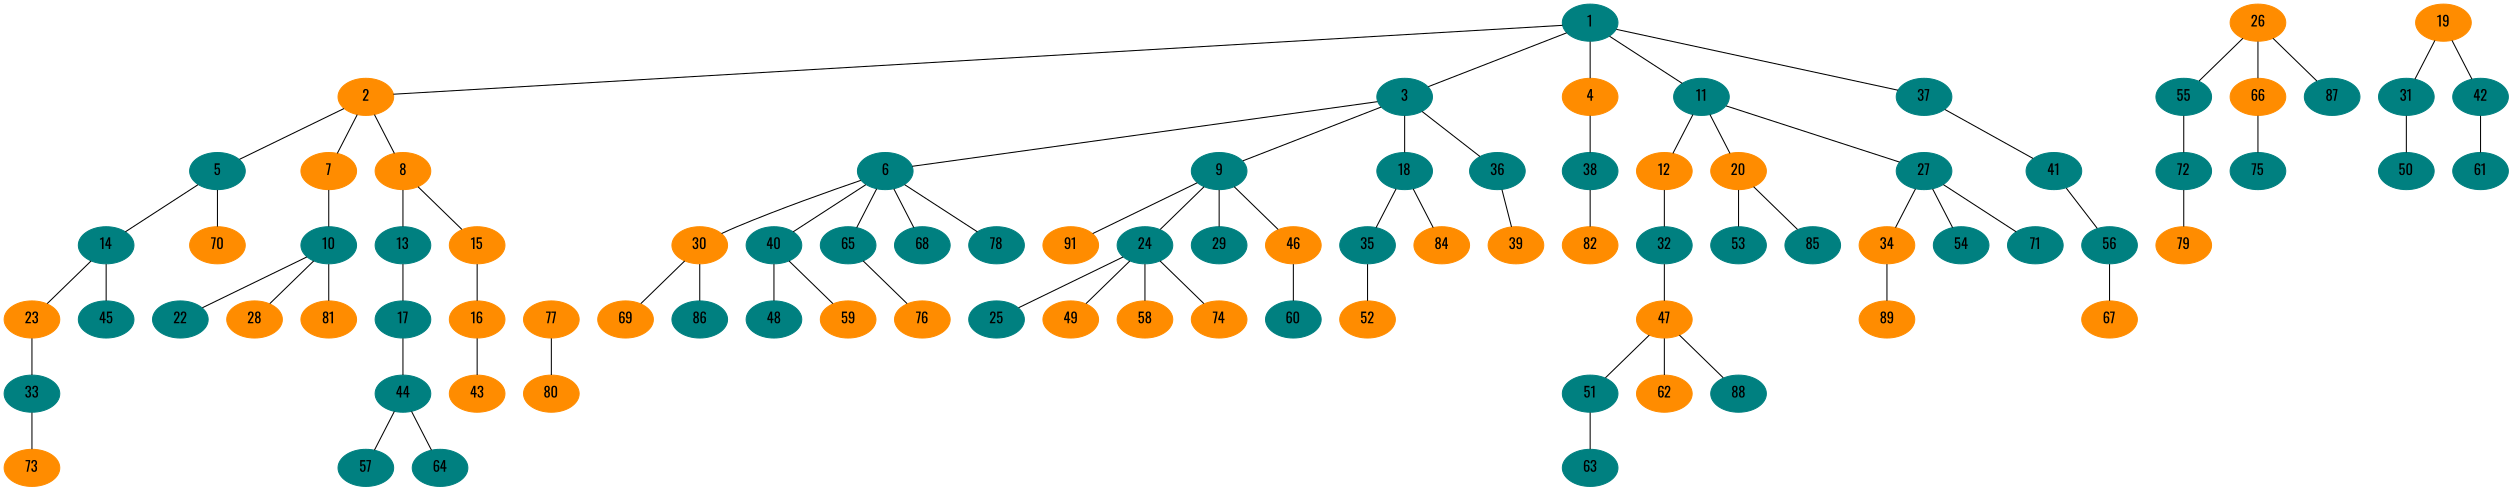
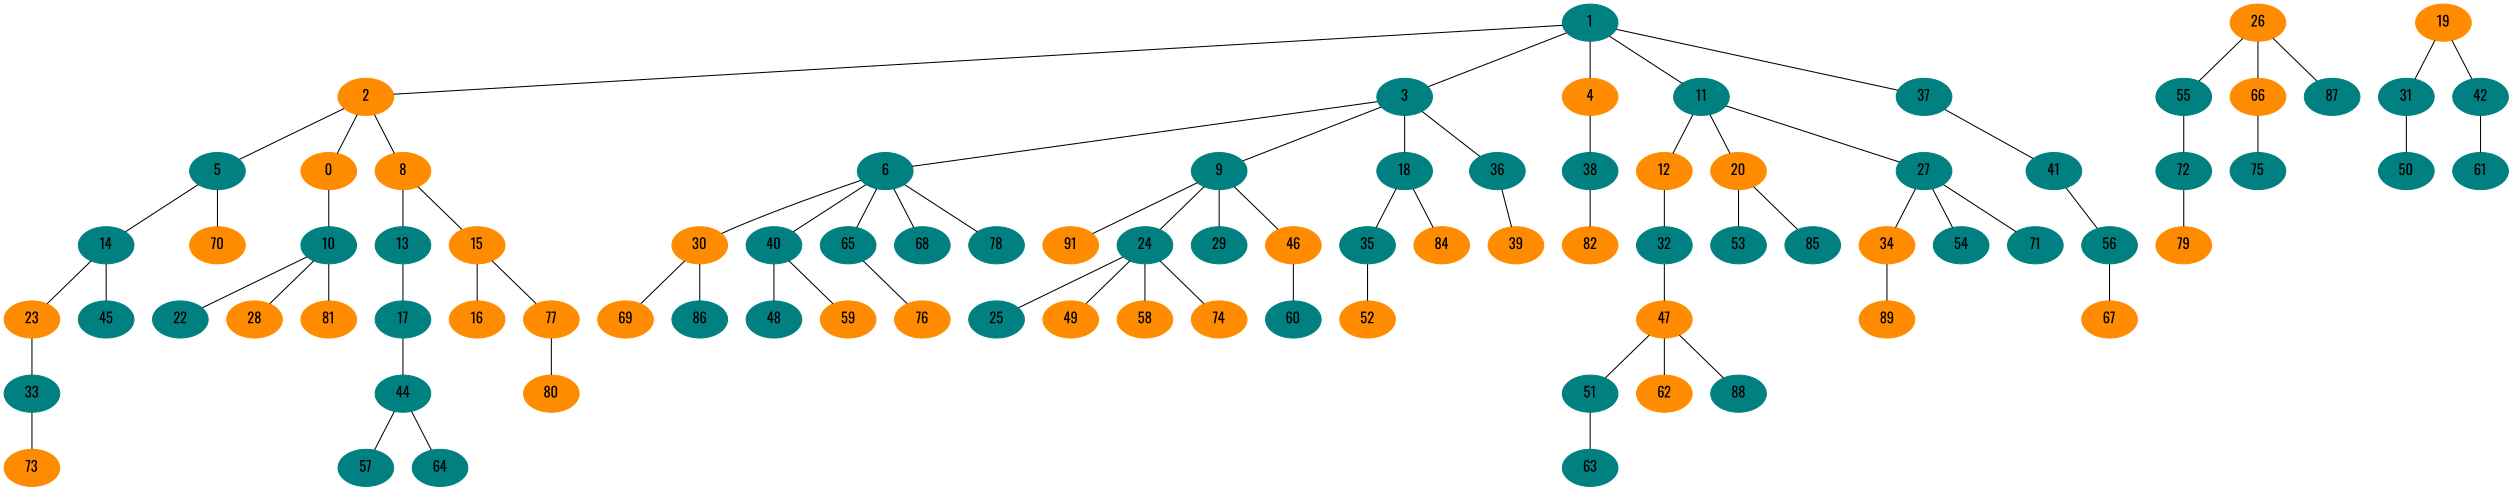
node "7": label "7" -> "0"
edge "15" -- "77": added
node "43": removed
